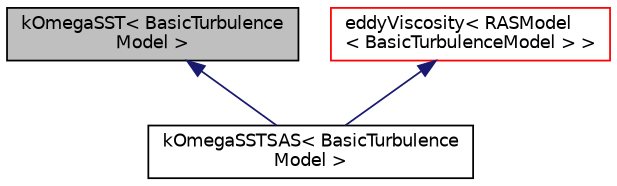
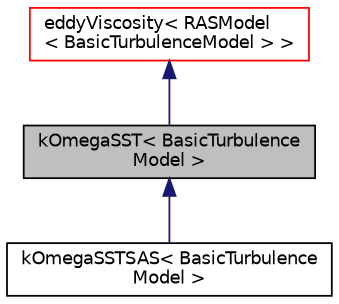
edge "kOmegaSSTSAS< BasicTurbulence Model >" -> "eddyViscosity< RASModel < BasicTurbulenceModel > >": now "kOmegaSST< BasicTurbulence Model >" -> "eddyViscosity< RASModel < BasicTurbulenceModel > >"
